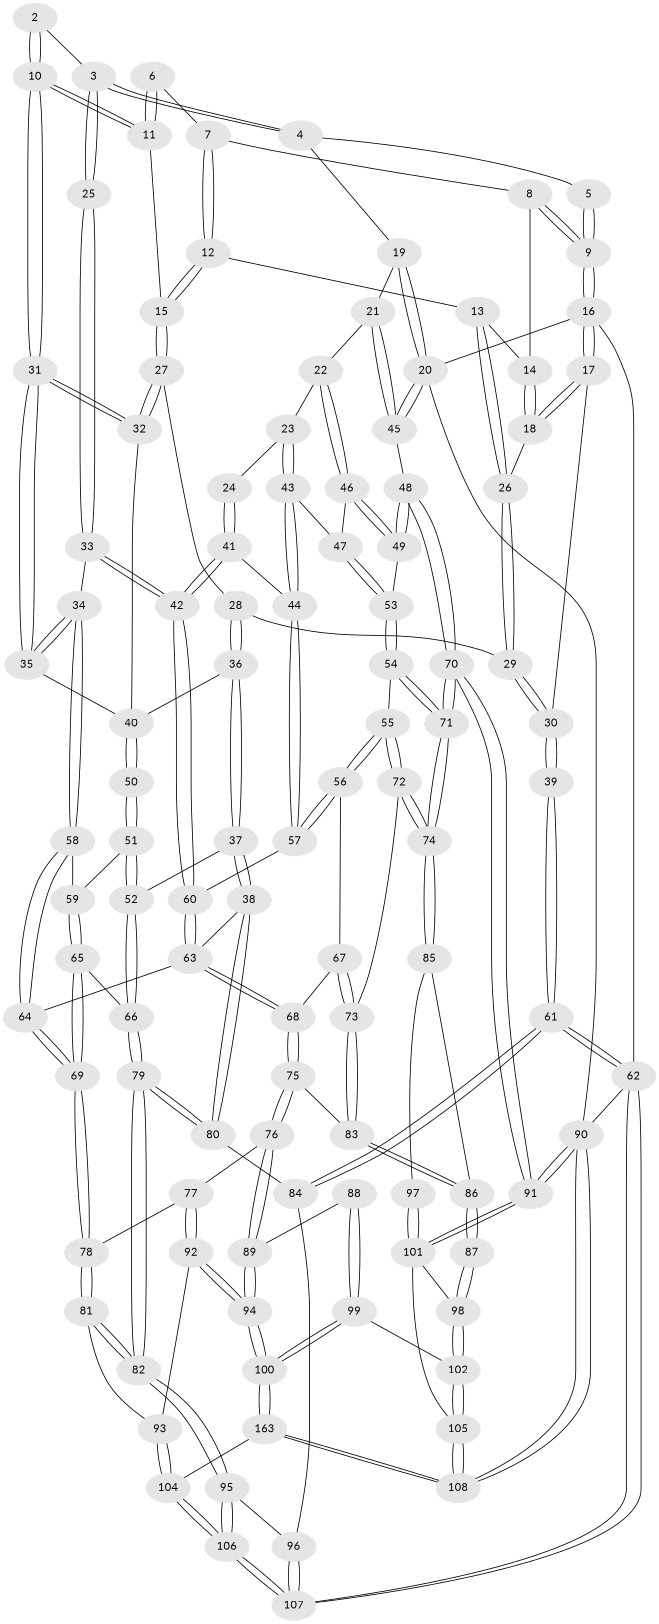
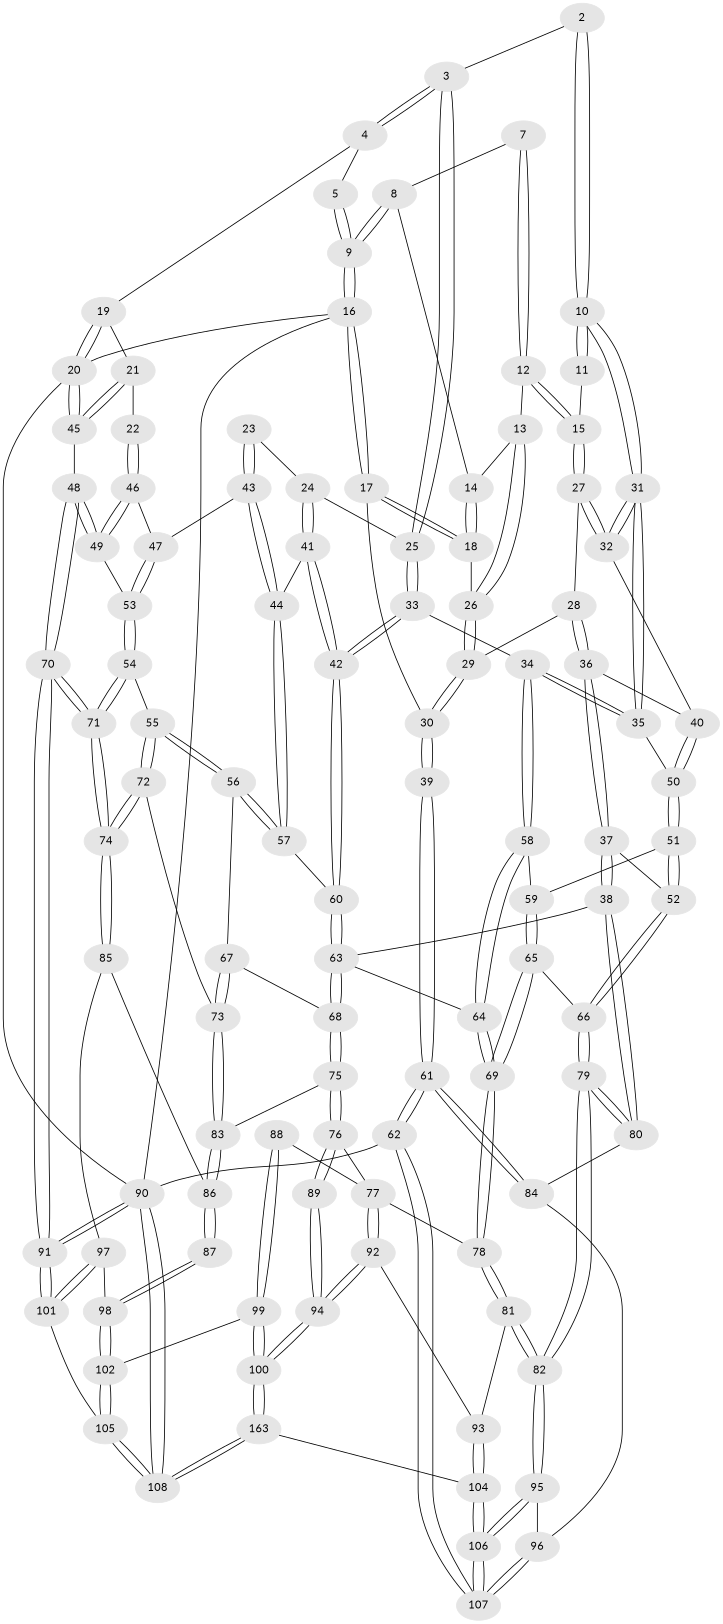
node "6": removed
edge "22" -- "23": removed
edge "24" -- "25": added
edge "16" -- "62": now "16" -- "90"
edge "35" -- "40": now "35" -- "50"
edge "88" -- "89": now "88" -- "77"
edge "101" -- "98": now "97" -- "98"
